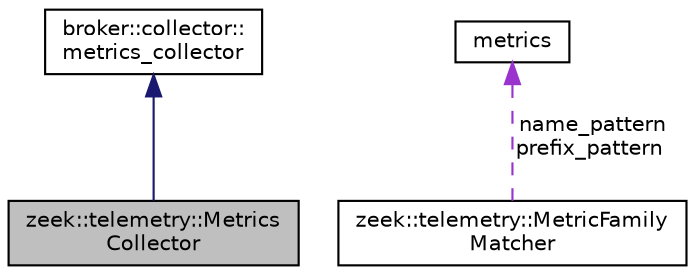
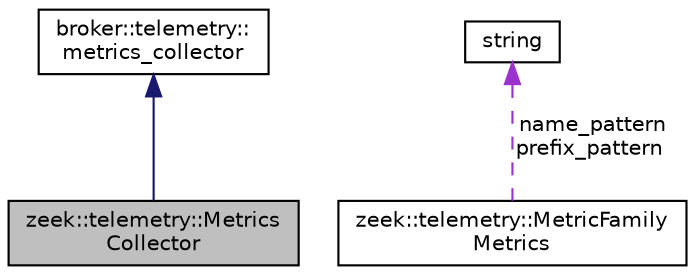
node "broker::collector:: metrics_collector": label "broker::collector:: metrics_collector" -> "broker::telemetry:: metrics_collector"
node "metrics": label "metrics" -> "string"
node "zeek::telemetry::MetricFamily Matcher": label "zeek::telemetry::MetricFamily Matcher" -> "zeek::telemetry::MetricFamily Metrics"
